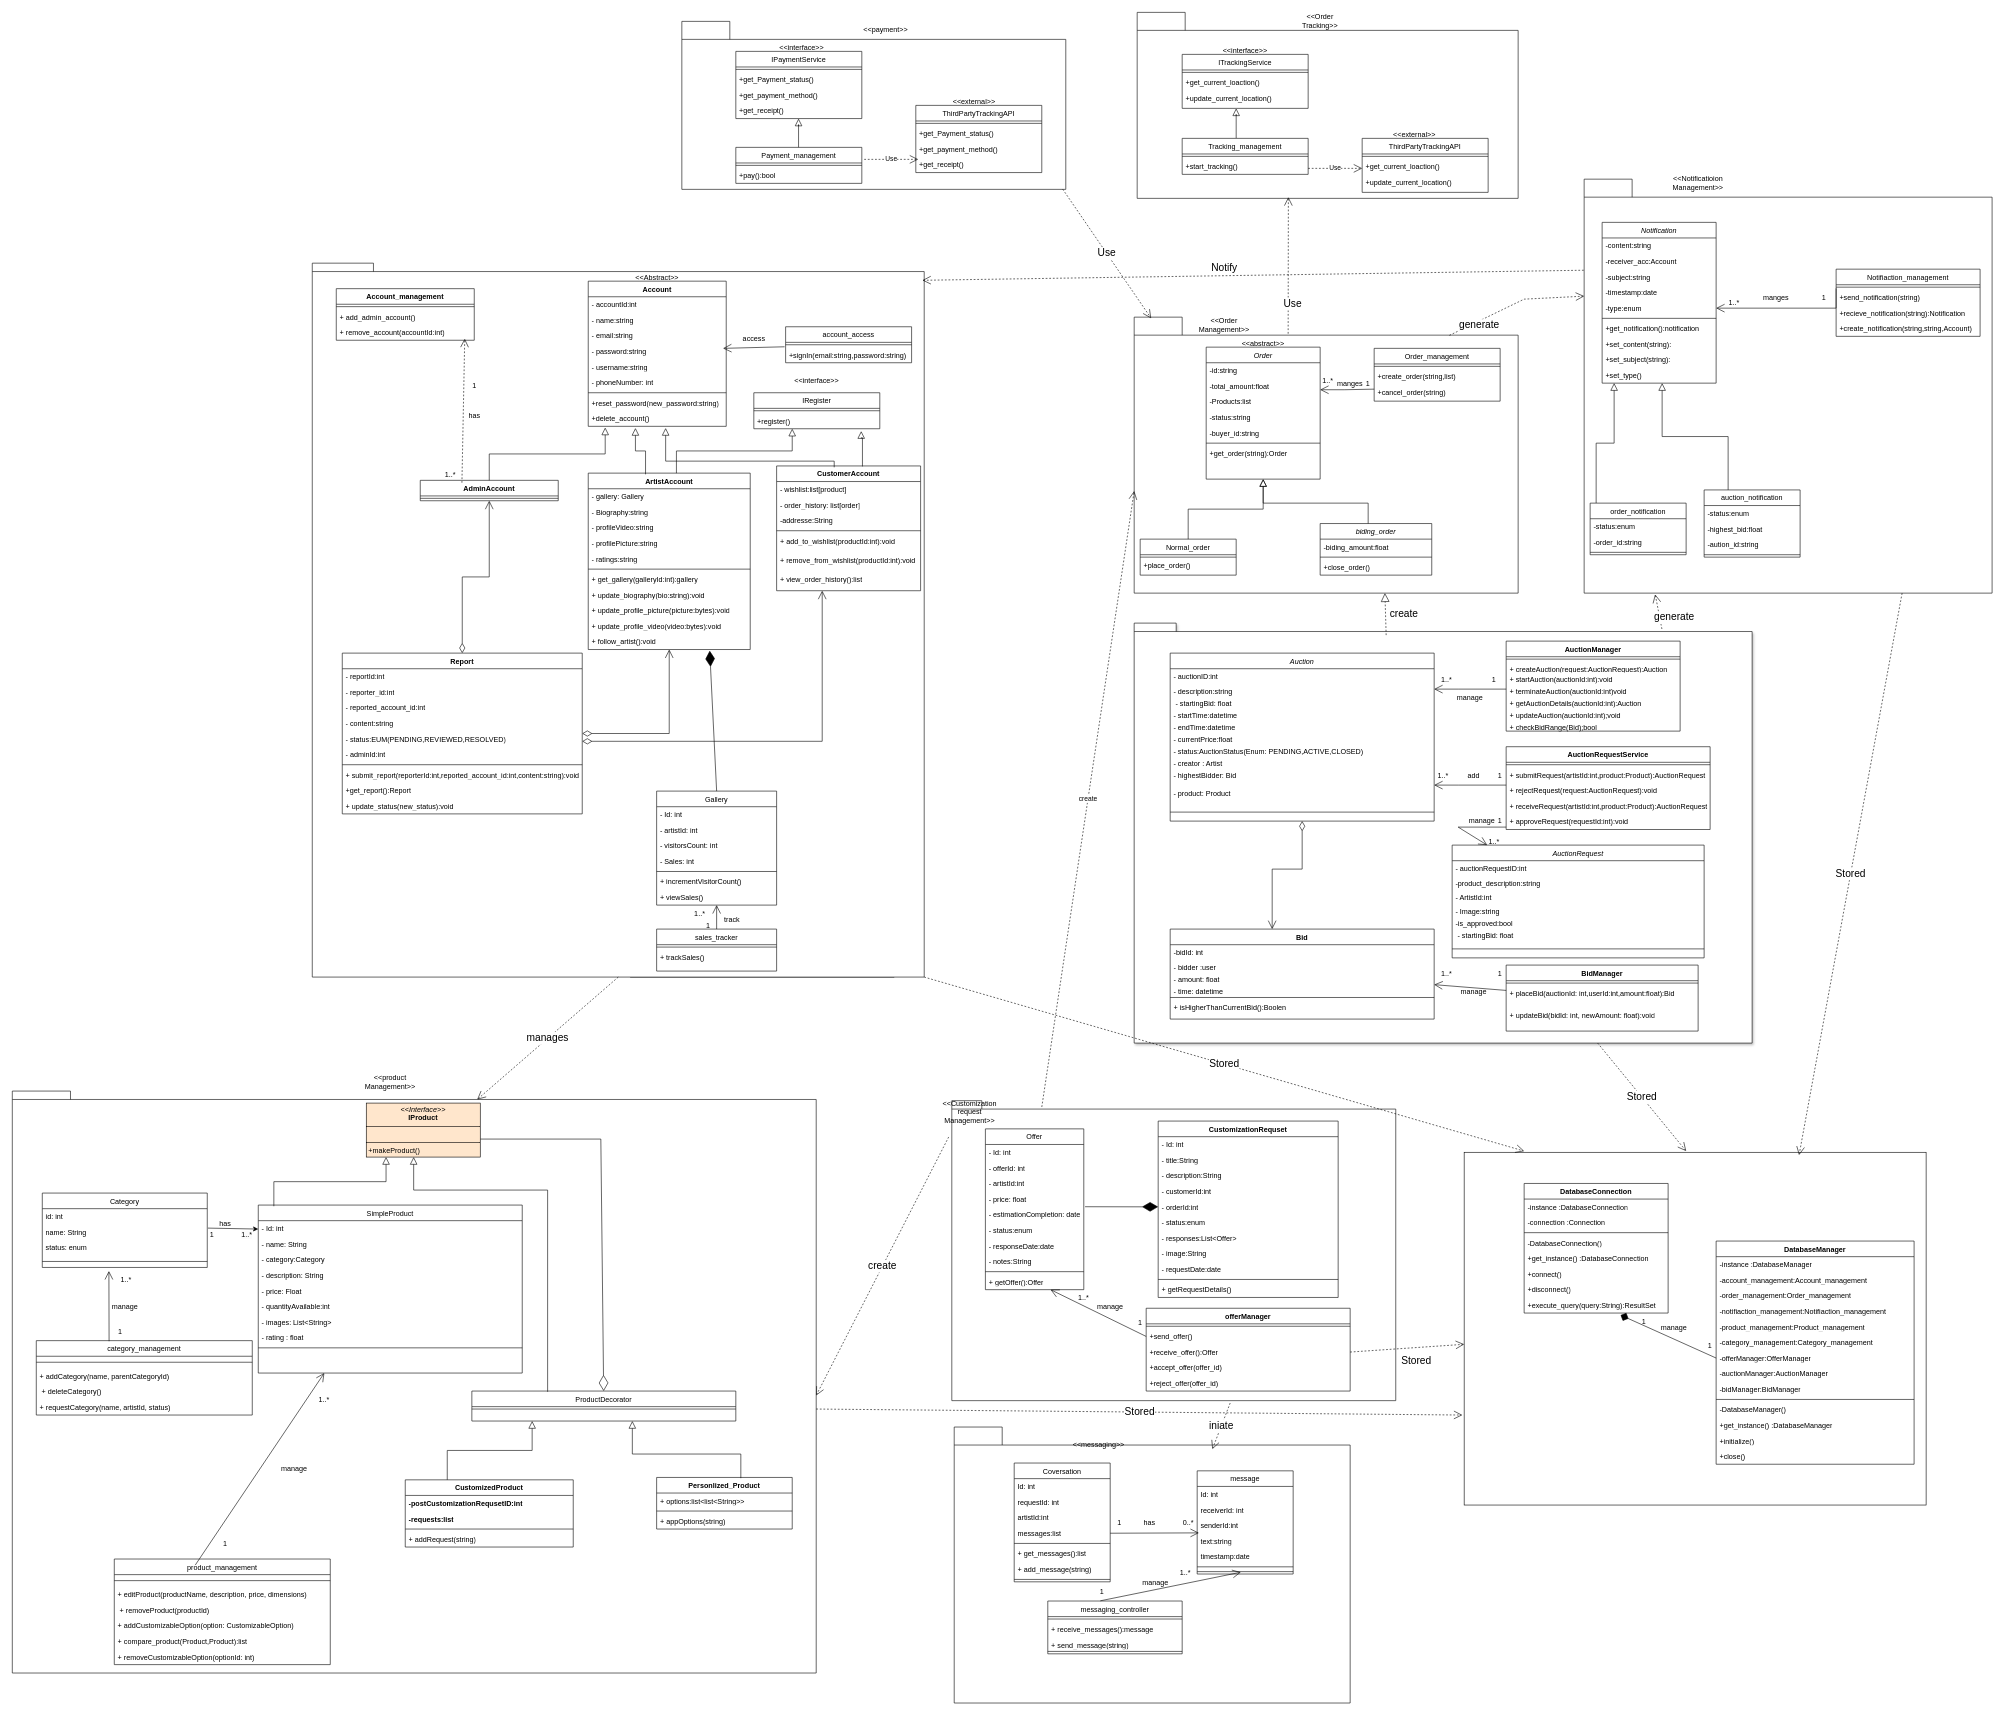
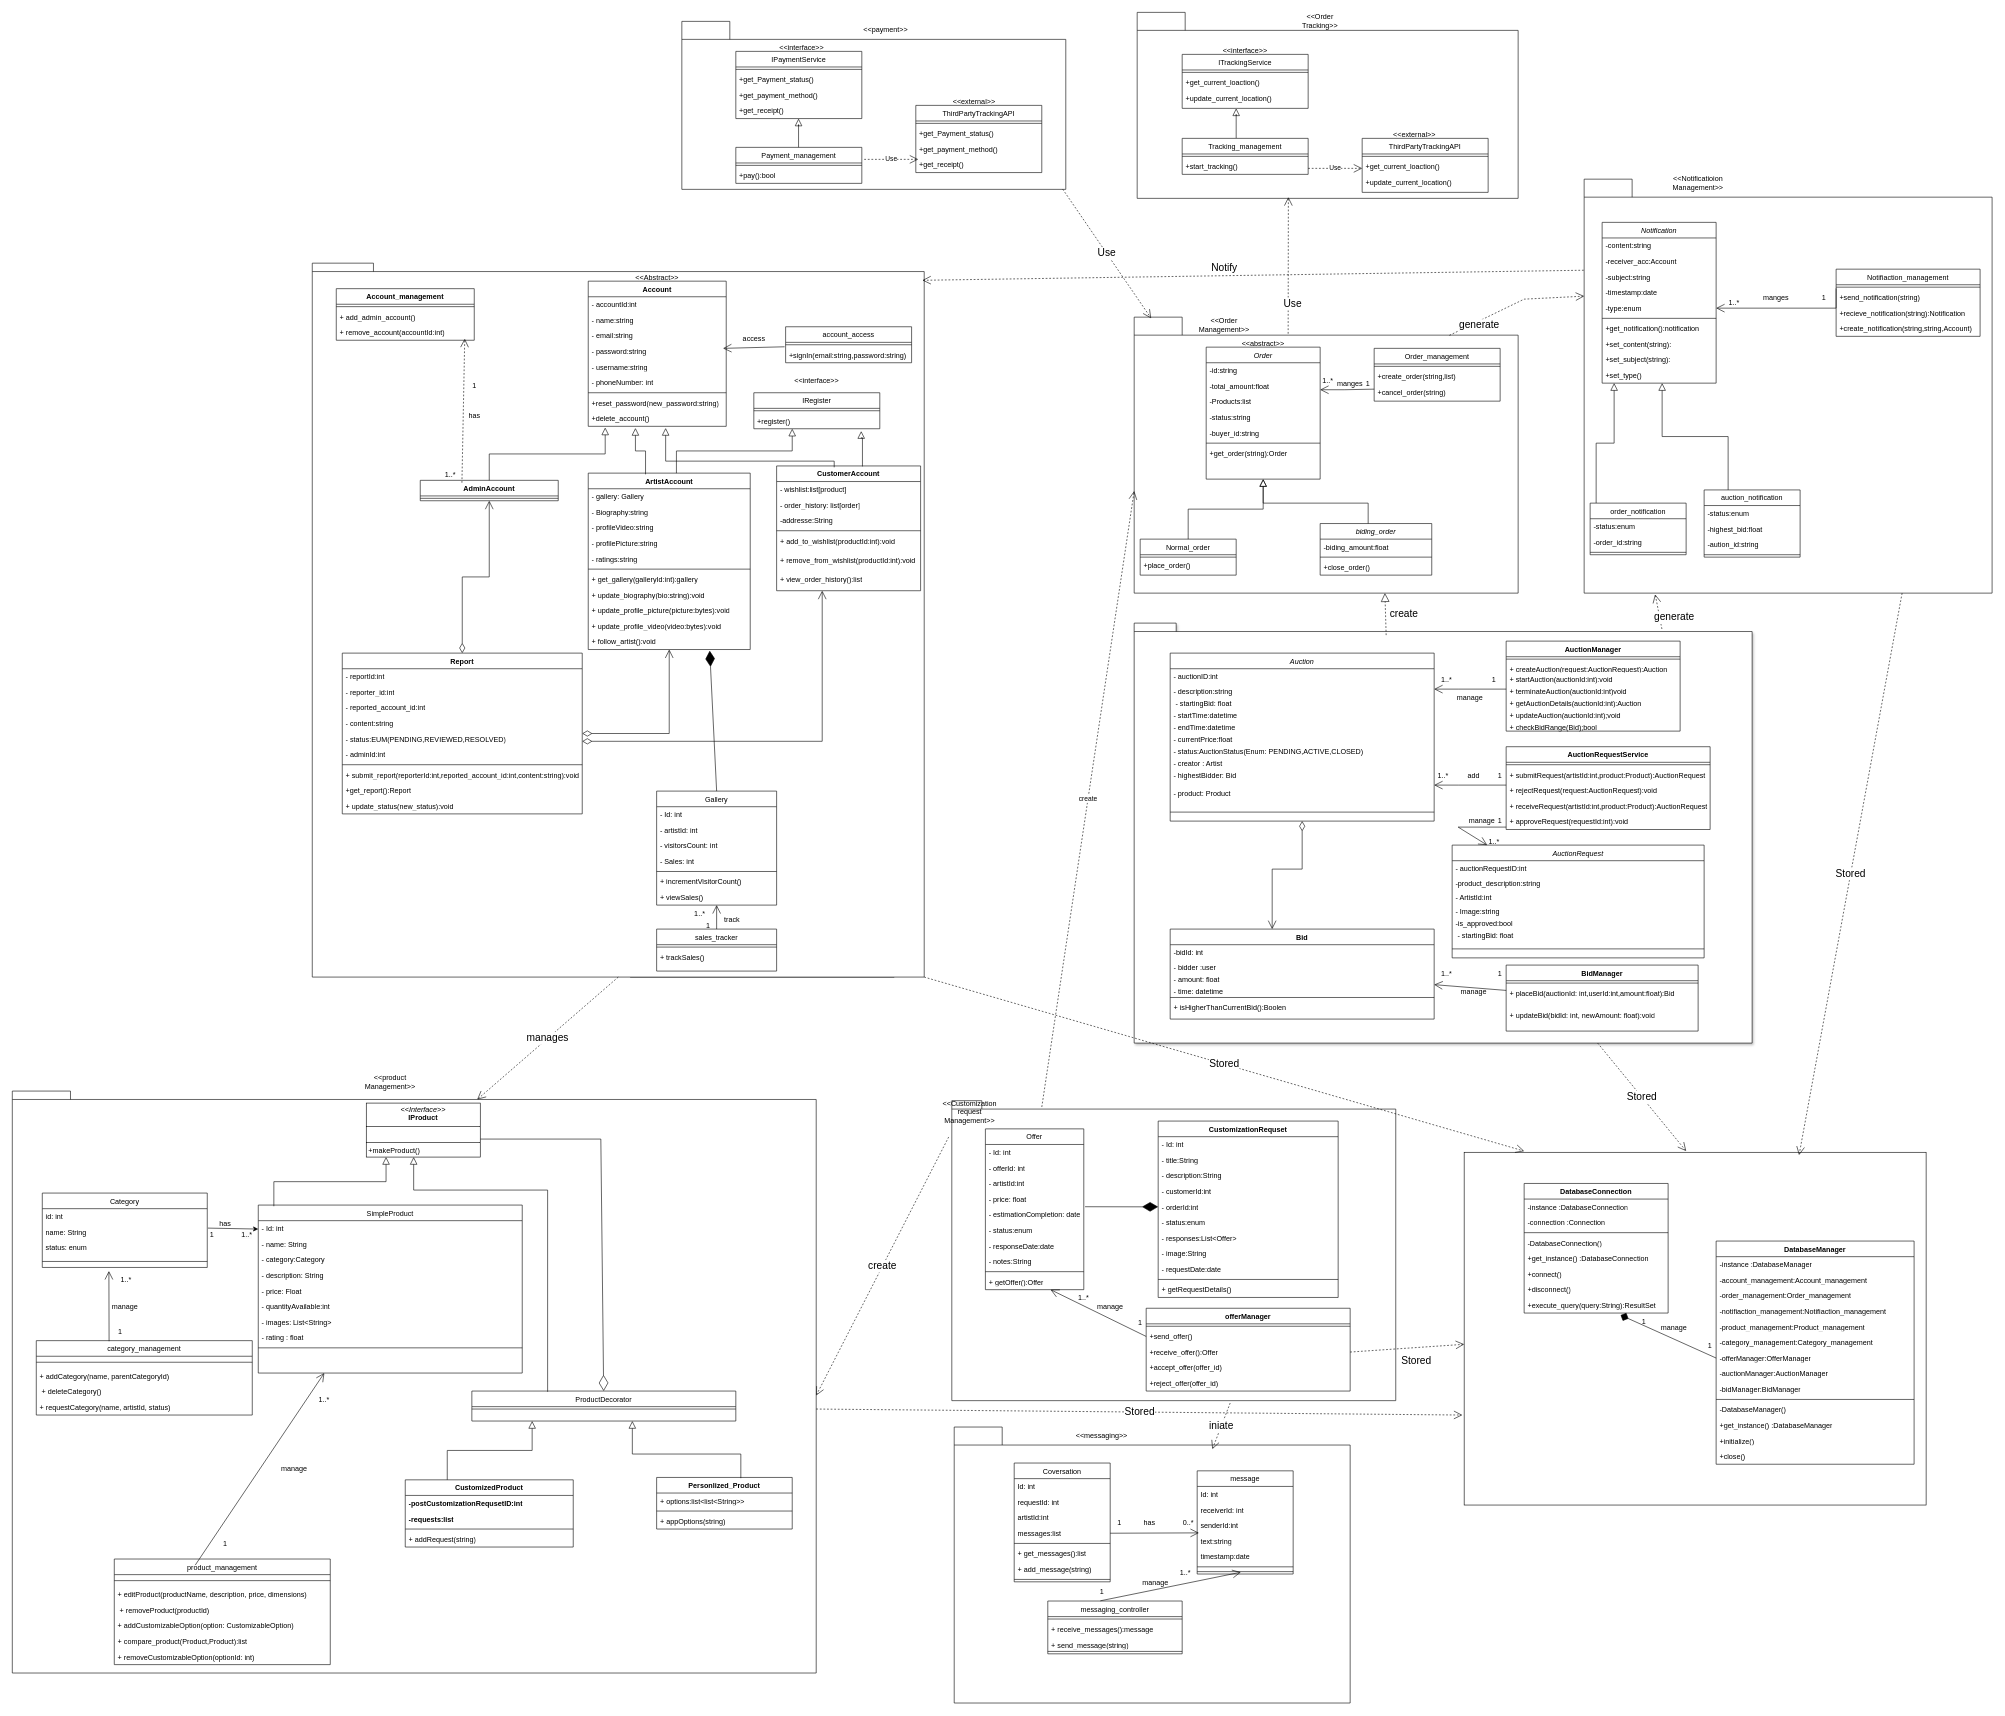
node "<<Interface>> IProduct +makeProduct()": fillcolor #ffe6cc -> #ffffff
node "<<messaging>>": moved (1099, 1445) -> (1102, 1436)
